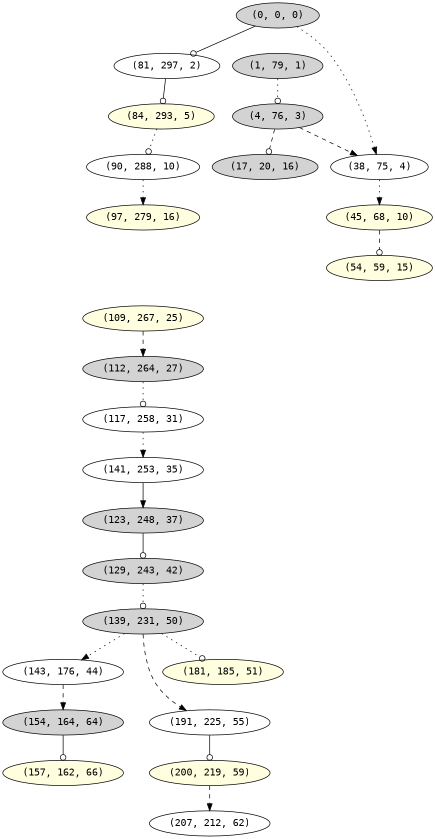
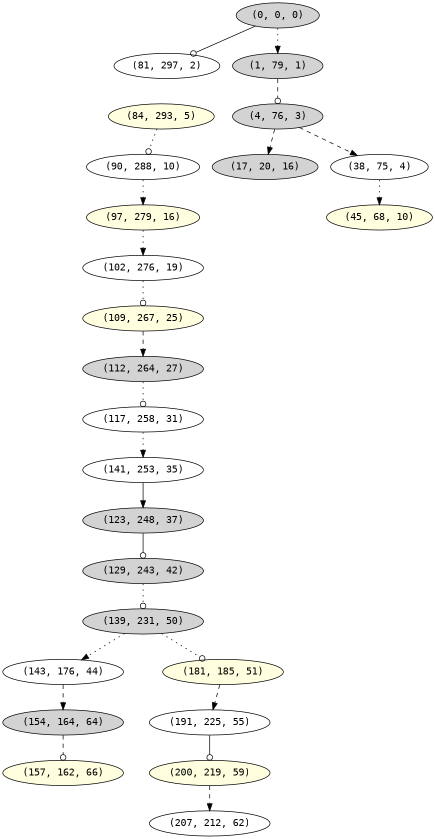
edge "(0, 0, 0)" -> "(38, 75, 4)": now "(0, 0, 0)" -> "(1, 79, 1)"
edge "(81, 297, 2)" -> "(84, 293, 5)": removed
edge "(1, 79, 1)" -> "(4, 76, 3)": style dotted -> dashed
edge "(4, 76, 3)" -> "(17, 20, 16)": arrowhead odot -> normal
node "(102, 276, 19)": added
node "(54, 59, 15)": removed
edge "(139, 231, 50)" -> "(191, 225, 55)": now "(181, 185, 51)" -> "(191, 225, 55)"
edge "(154, 164, 64)" -> "(157, 162, 66)": style solid -> dashed
